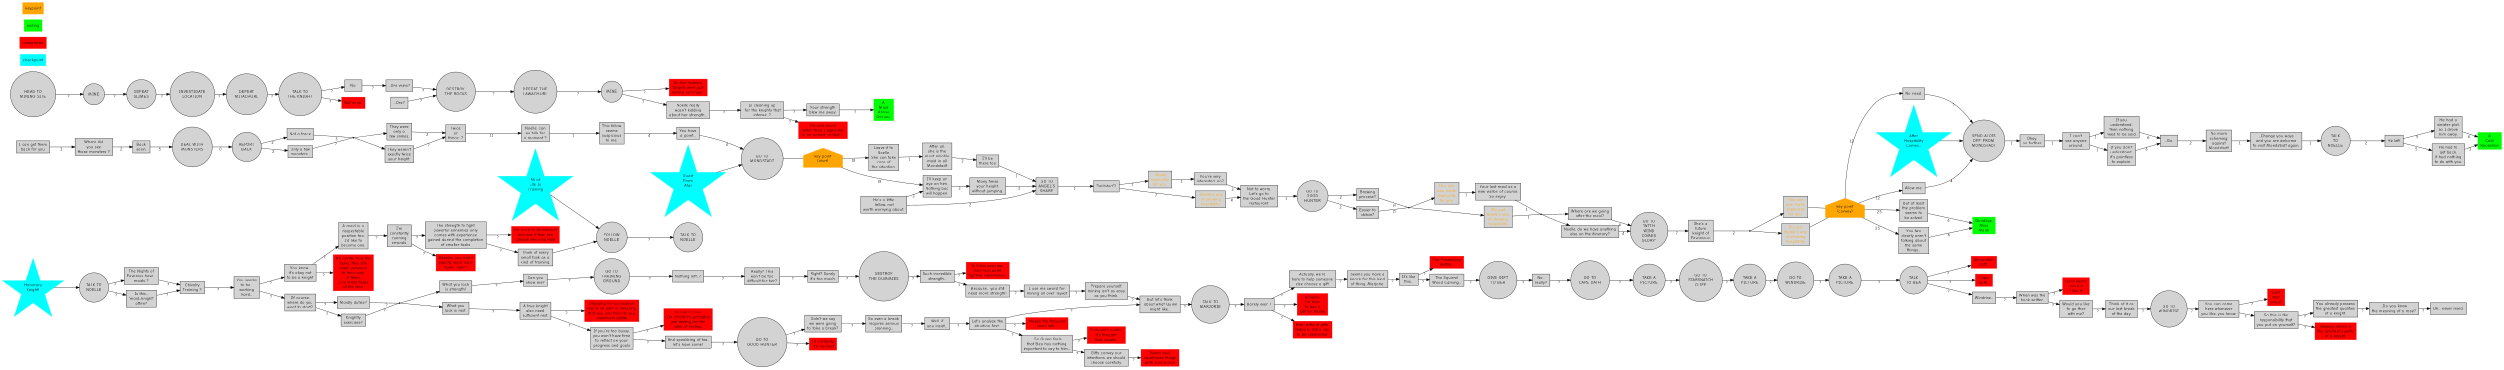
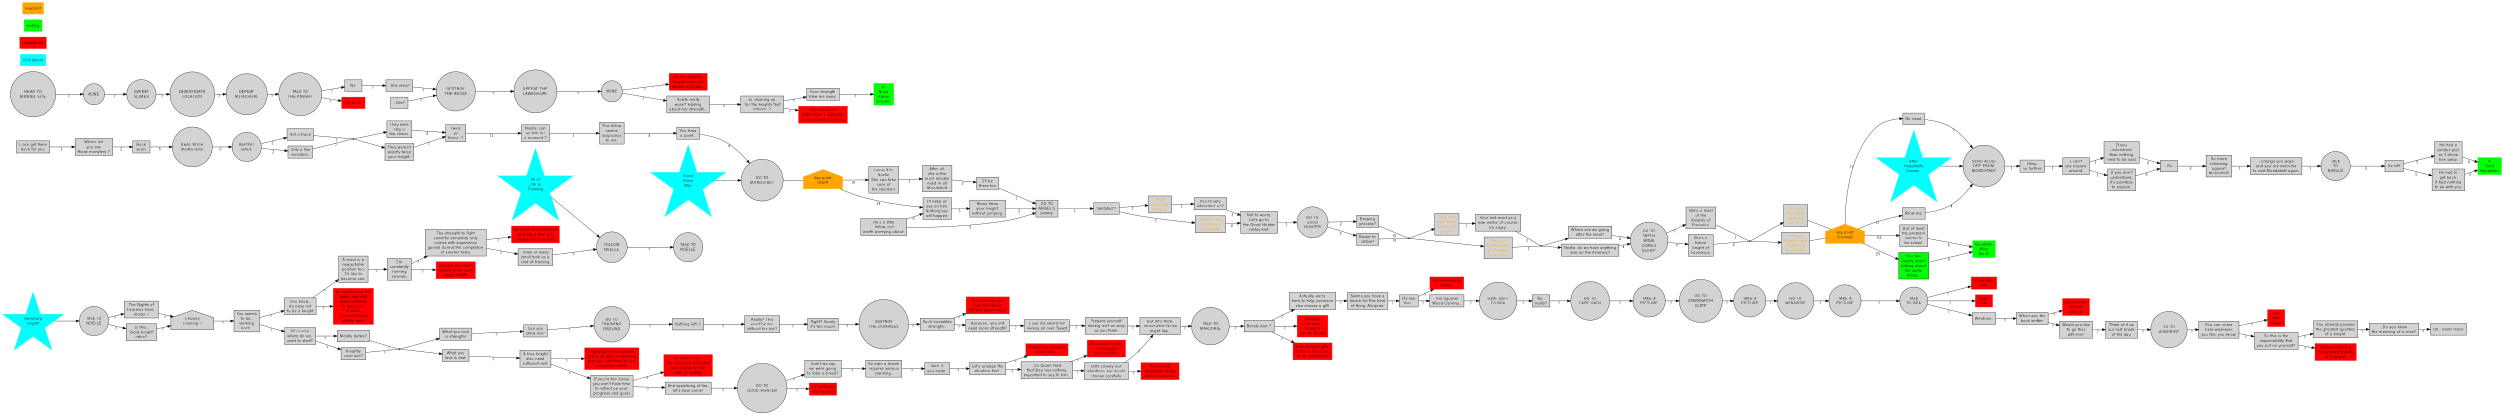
node "She's a maid of the Knights of Favonius.": added
node "You two clearly aren't talking about the same things...": fillcolor lightgrey -> green
node "Chivalry Training ?": shape box -> house
edge "Let's analyze the situation first..." -> "But let's think about what Quinn might like...": now "Gifts convey our intentions, we should choose carefully." -> "But let's think about what Quinn might like..."
